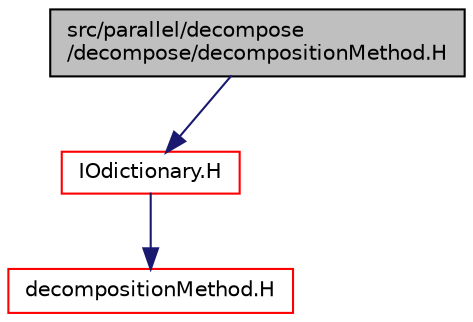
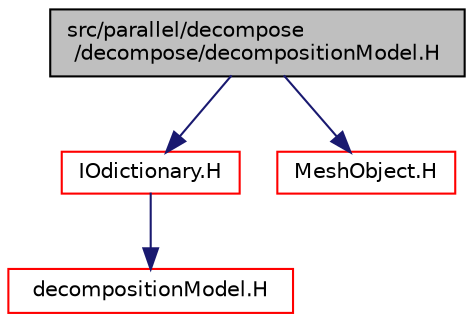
node "src/parallel/decompose /decompose/decompositionMethod.H": label "src/parallel/decompose /decompose/decompositionMethod.H" -> "src/parallel/decompose /decompose/decompositionModel.H"
node "MeshObject.H": added
node "decompositionMethod.H": label "decompositionMethod.H" -> "decompositionModel.H"
